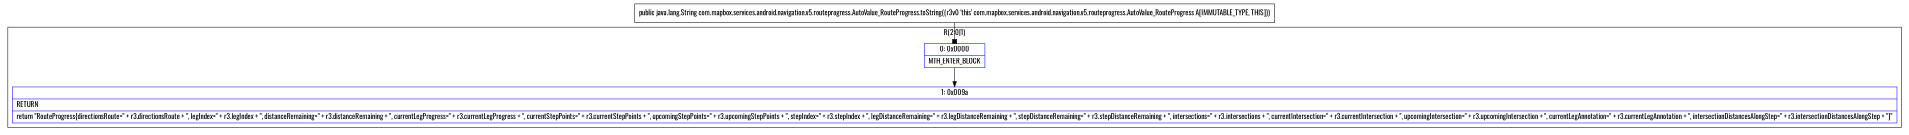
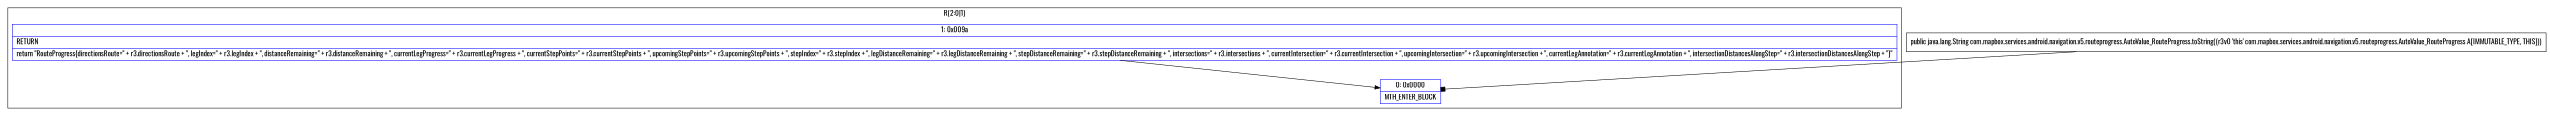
edge "0: 0x0000" -> "1: 0x009a": reversed
